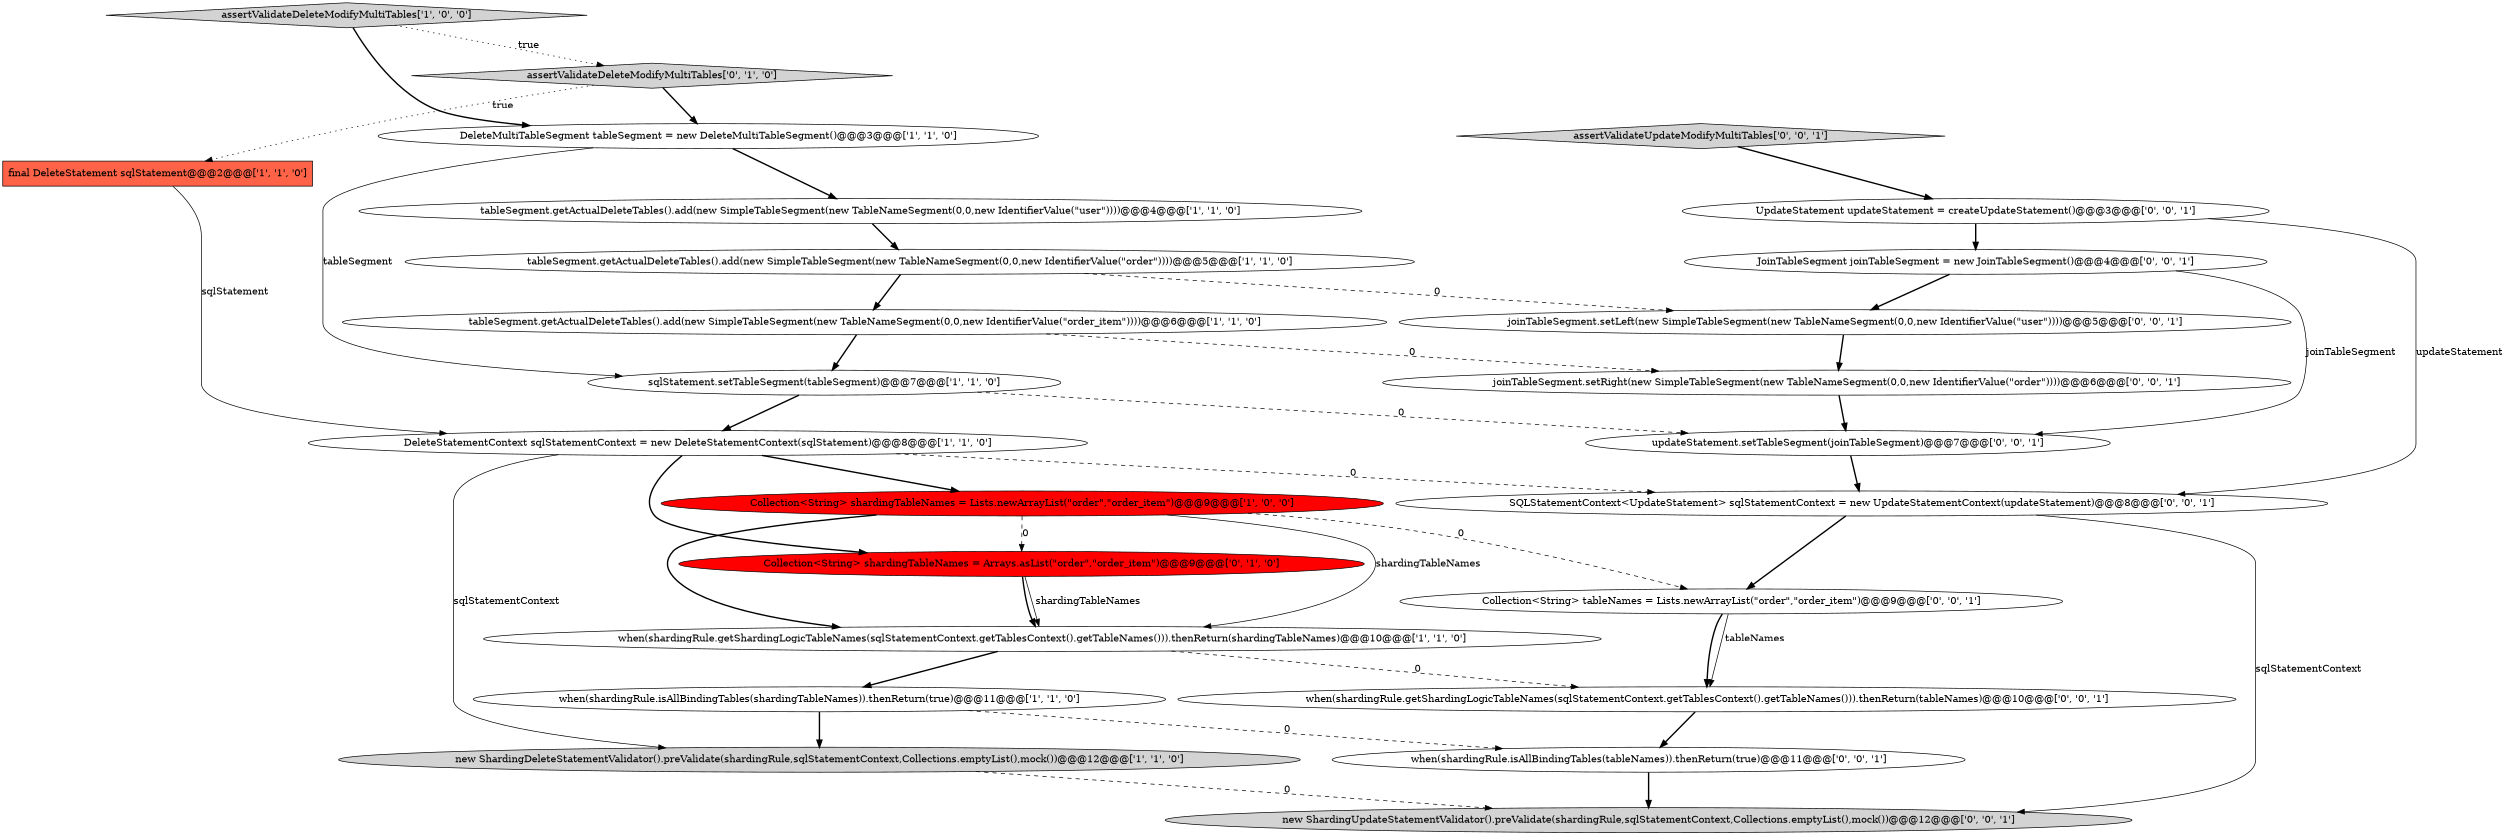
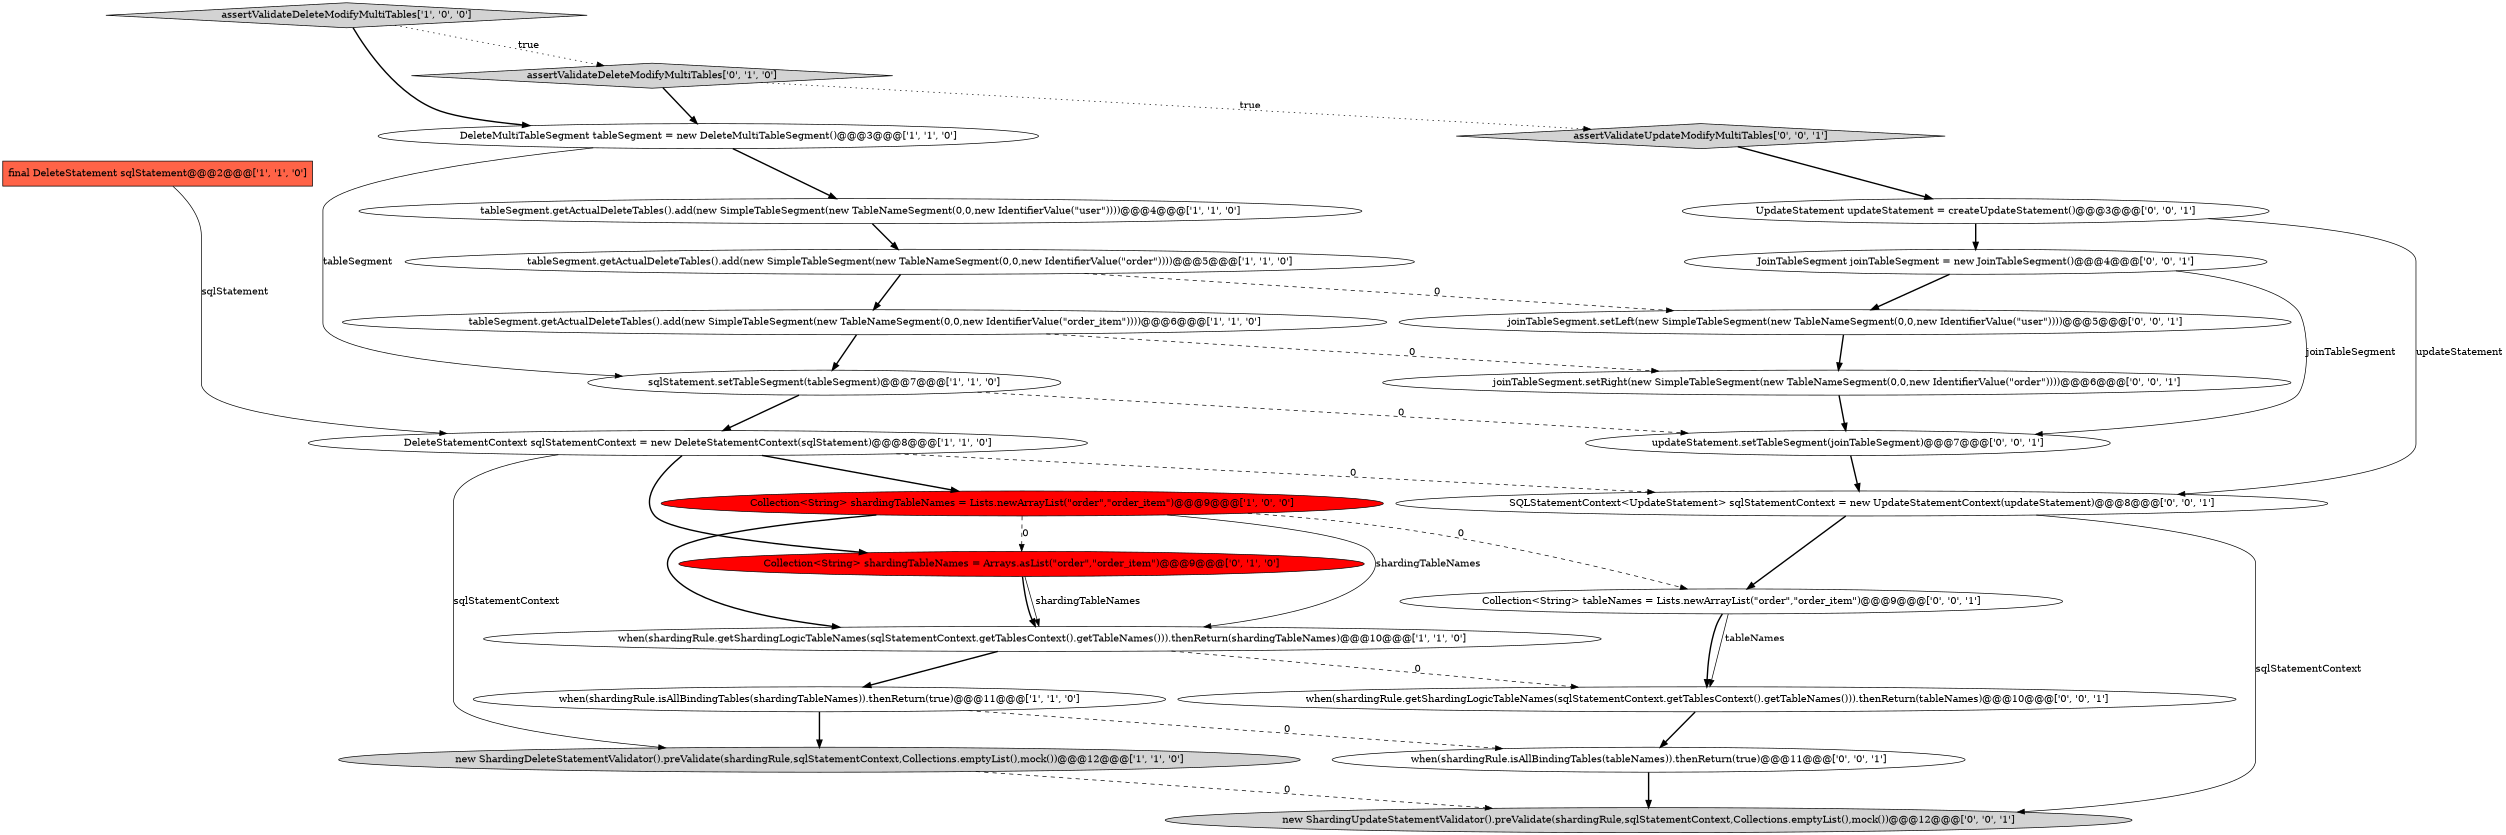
edge "assertValidateDeleteModifyMultiTables['0', '1', '0']" -> "final DeleteStatement sqlStatement@@@2@@@['1', '1', '0']": now "assertValidateDeleteModifyMultiTables['0', '1', '0']" -> "assertValidateUpdateModifyMultiTables['0', '0', '1']"
